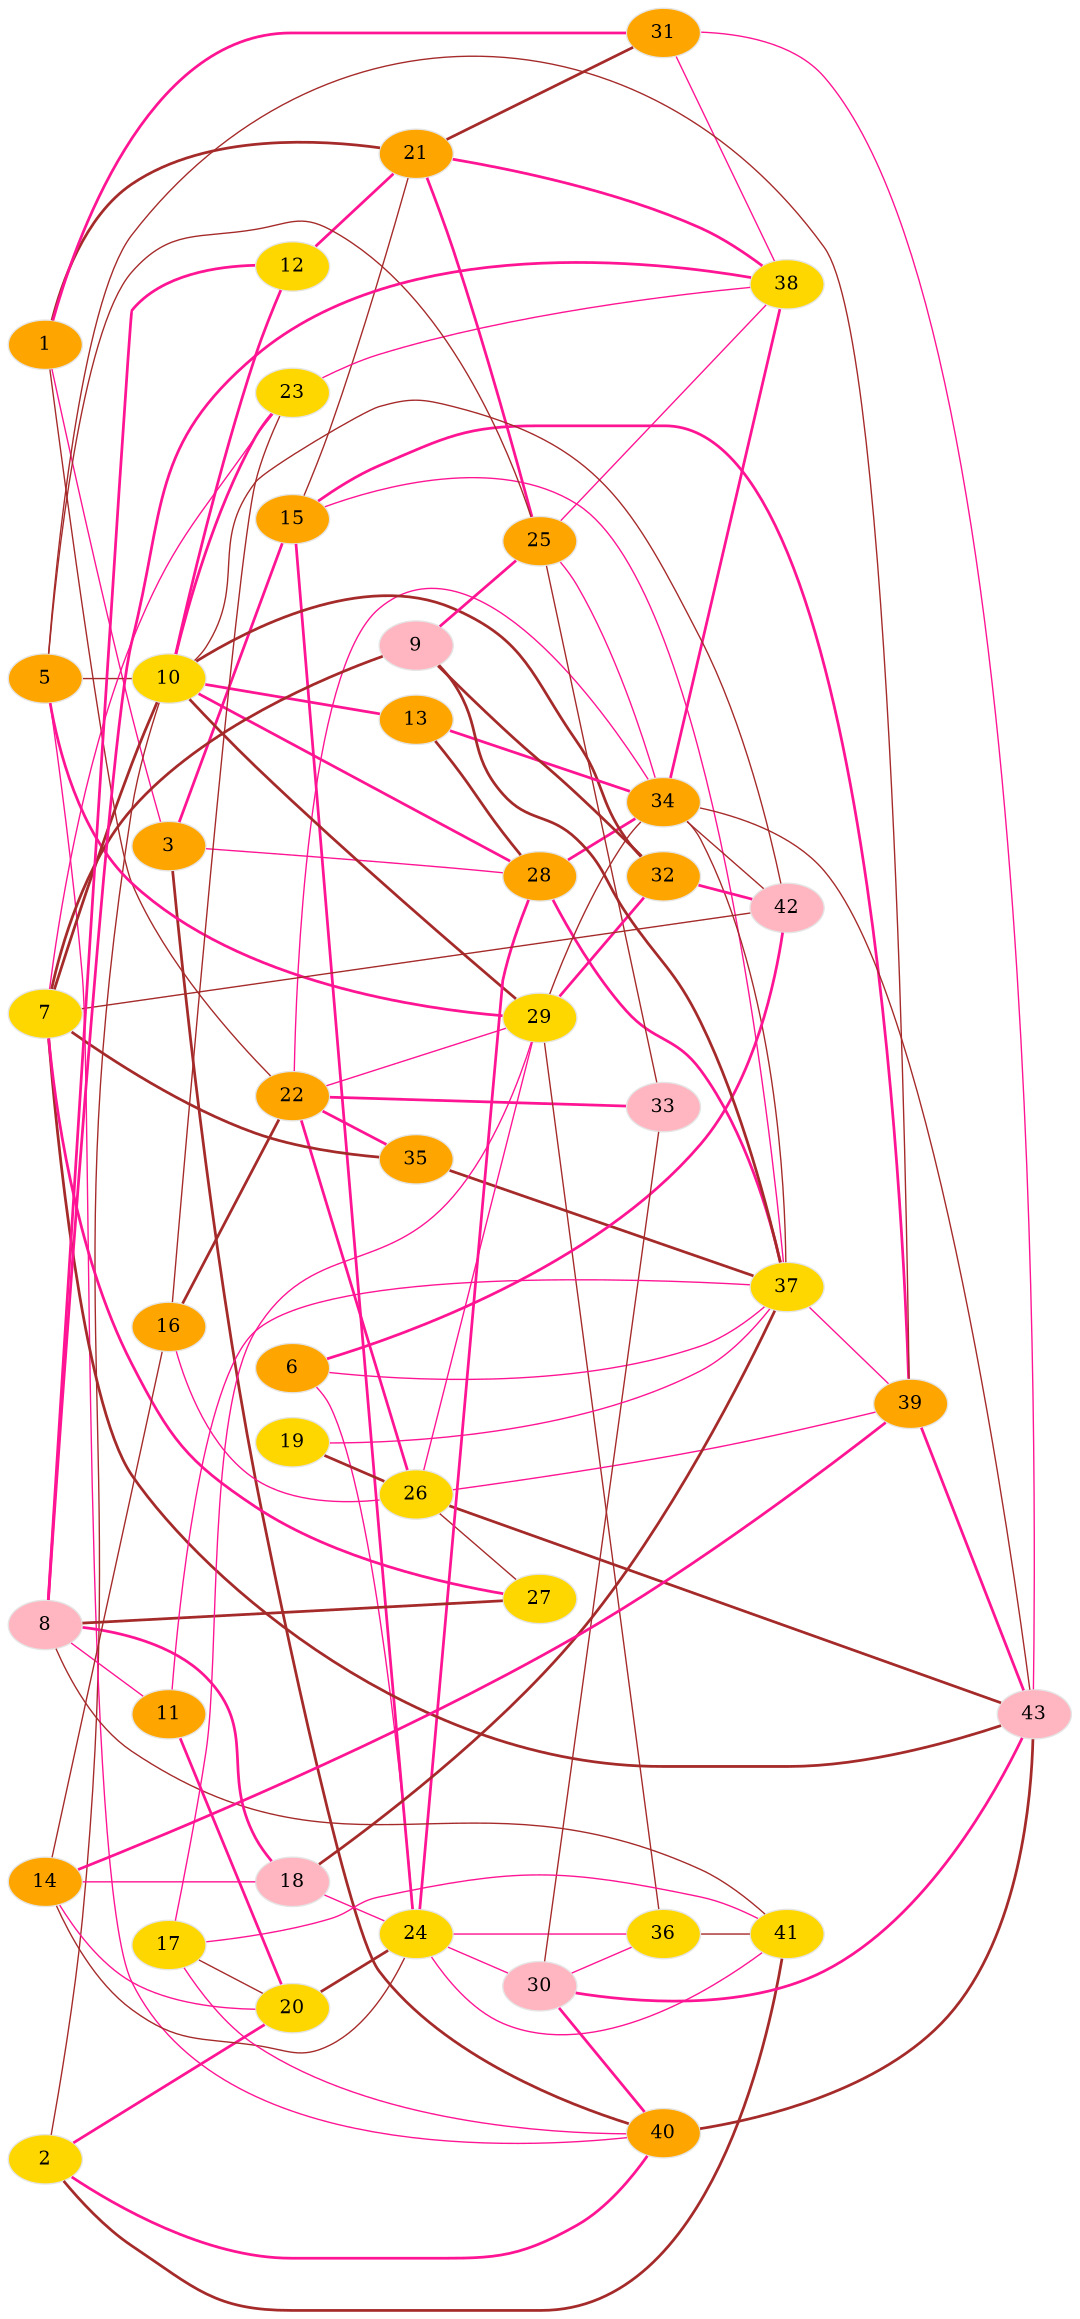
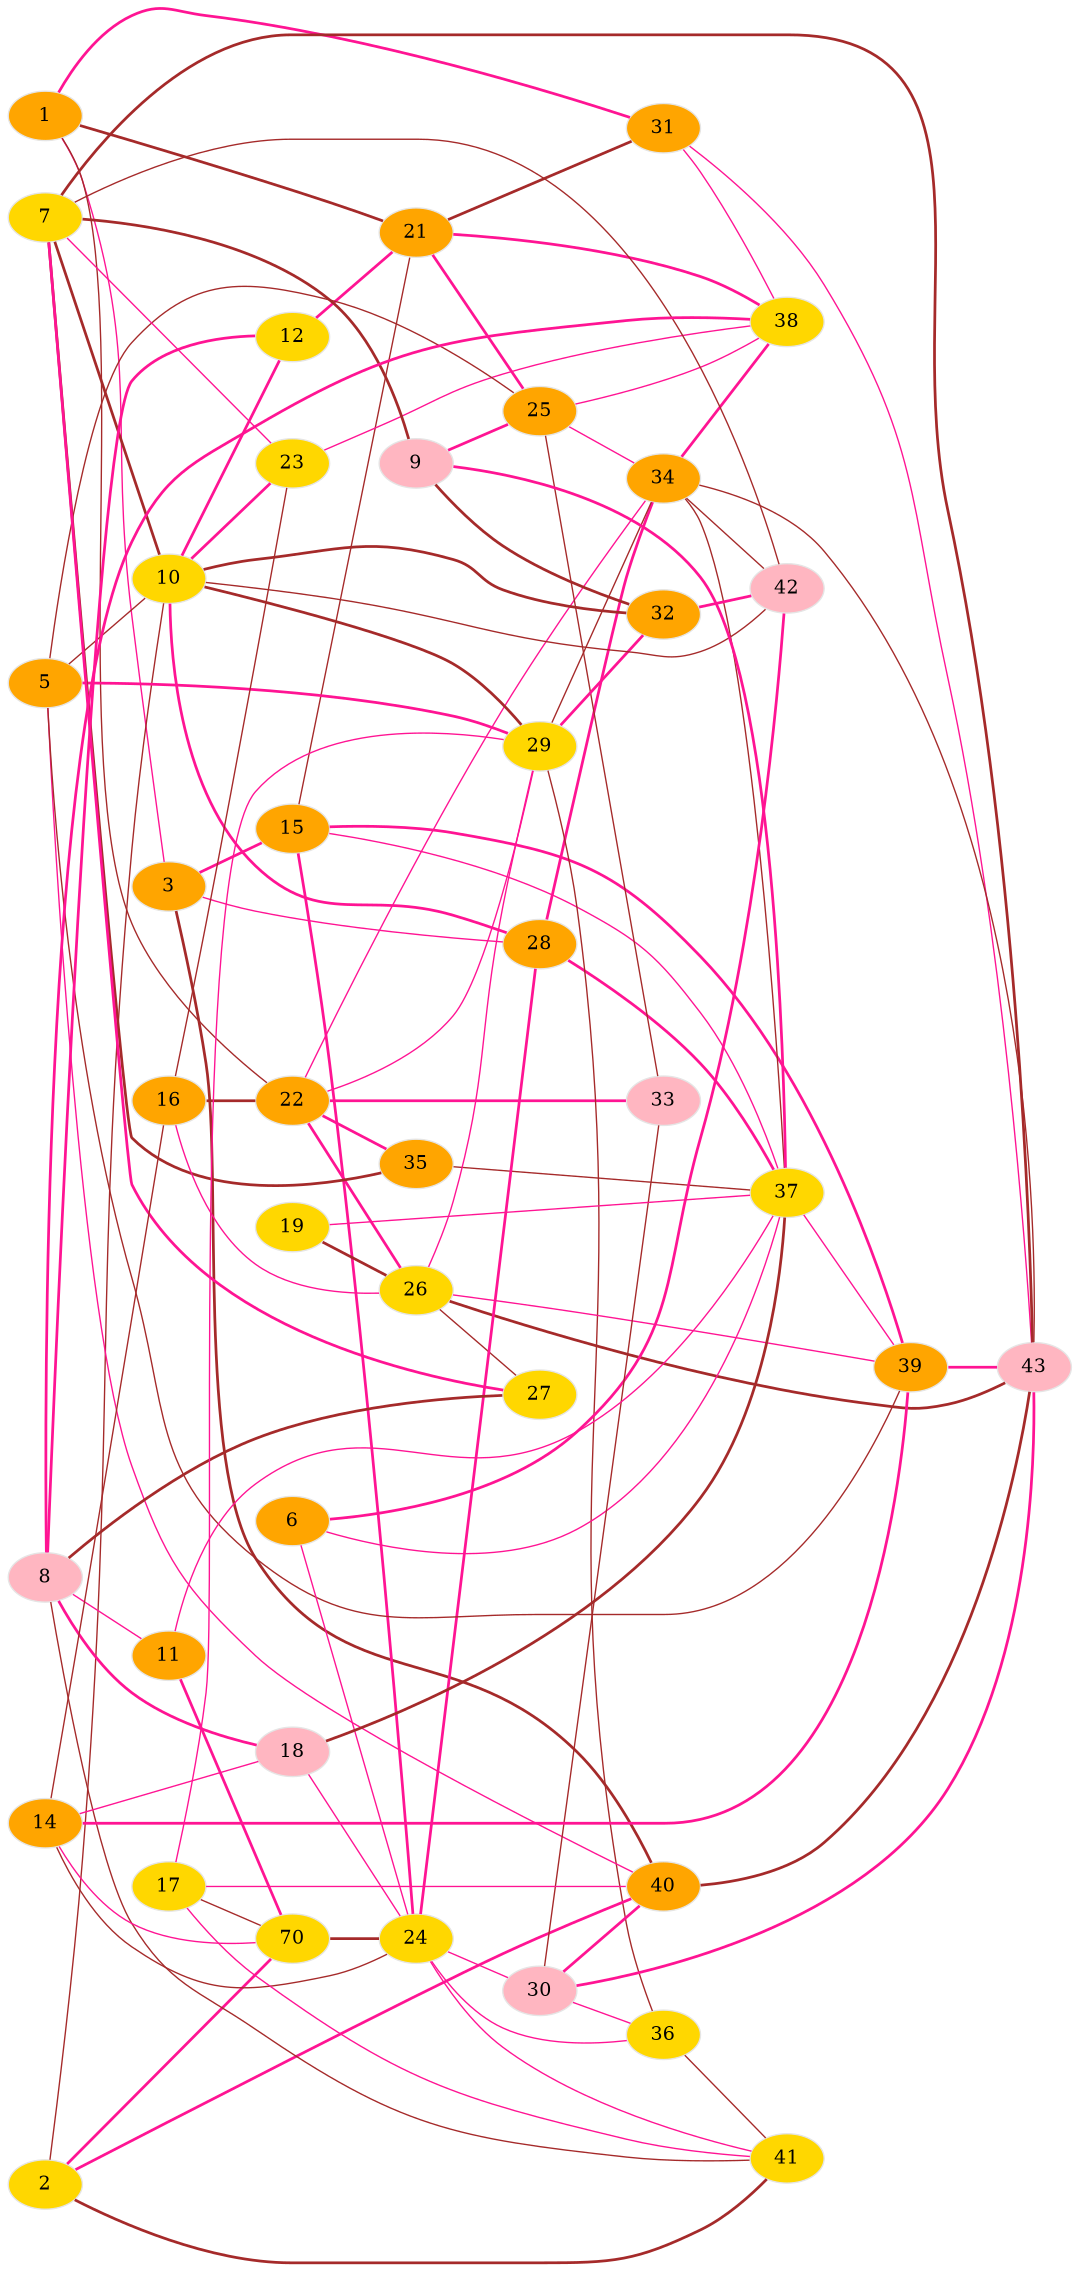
node "13": removed
edge "9" -- "37": color brown -> deeppink
edge "35" -- "37": style bold -> solid
node "20": label "20" -> "70"
